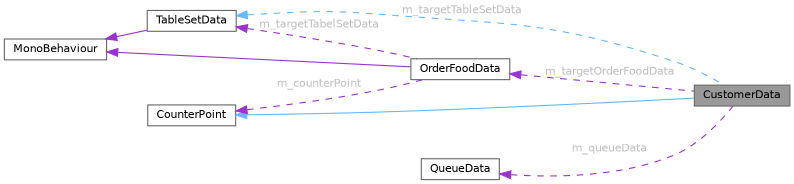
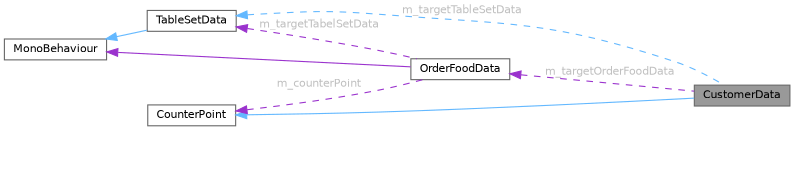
edge "TableSetData" -> "MonoBehaviour": color darkorchid3 -> steelblue1
node "QueueData": removed
